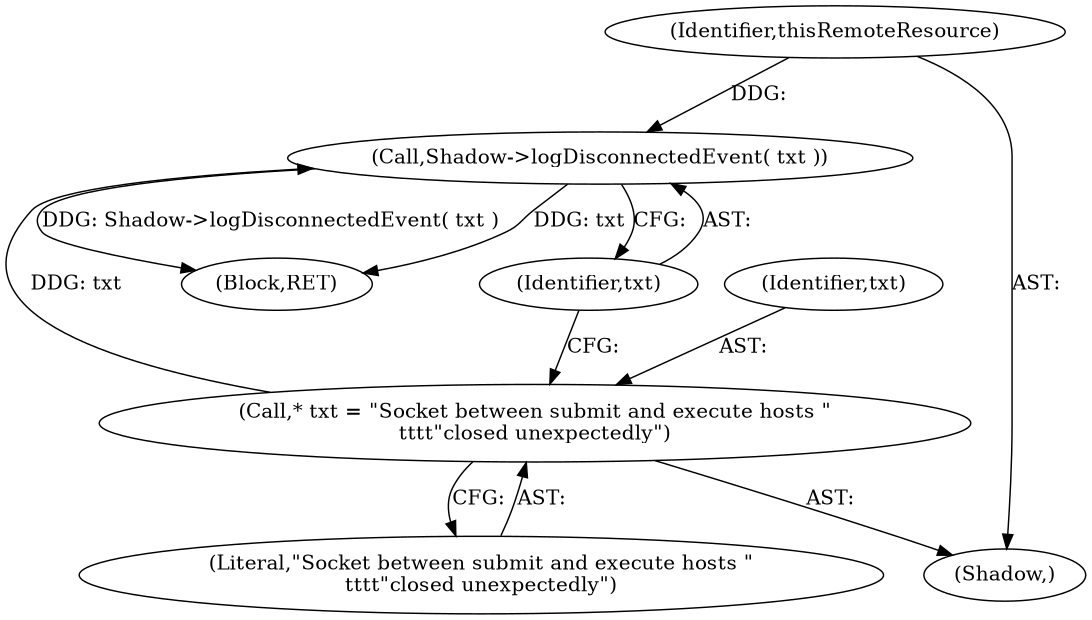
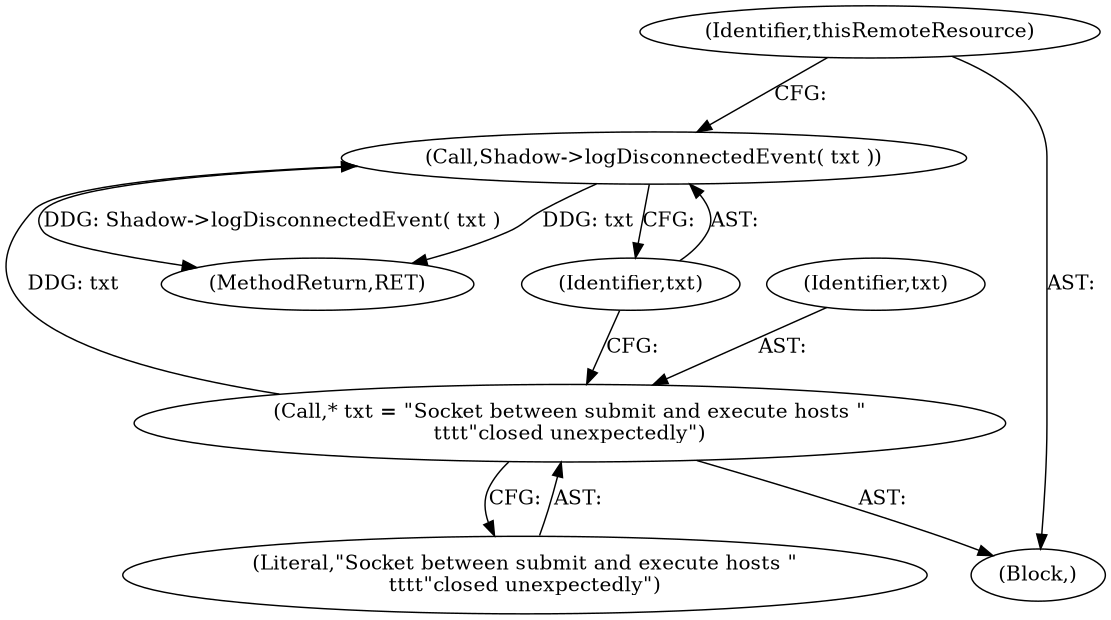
edge "(Identifier,thisRemoteResource)" -> "(Call,Shadow->logDisconnectedEvent( txt ))": label "DDG: " -> "CFG: "
node "(Block,RET)": label "(Block,RET)" -> "(MethodReturn,RET)"
node "(Shadow,)": label "(Shadow,)" -> "(Block,)"
